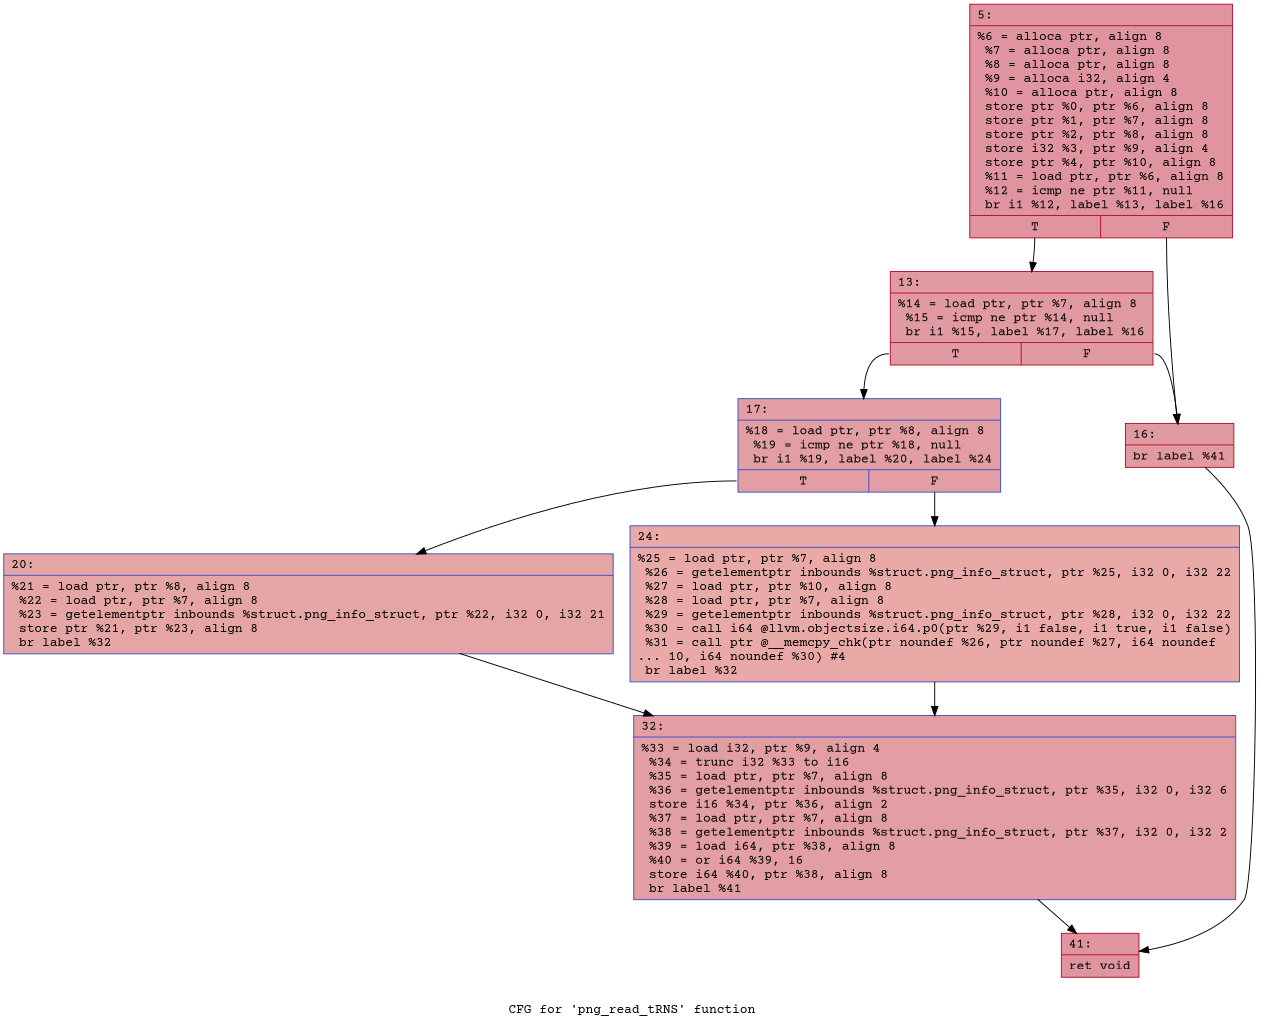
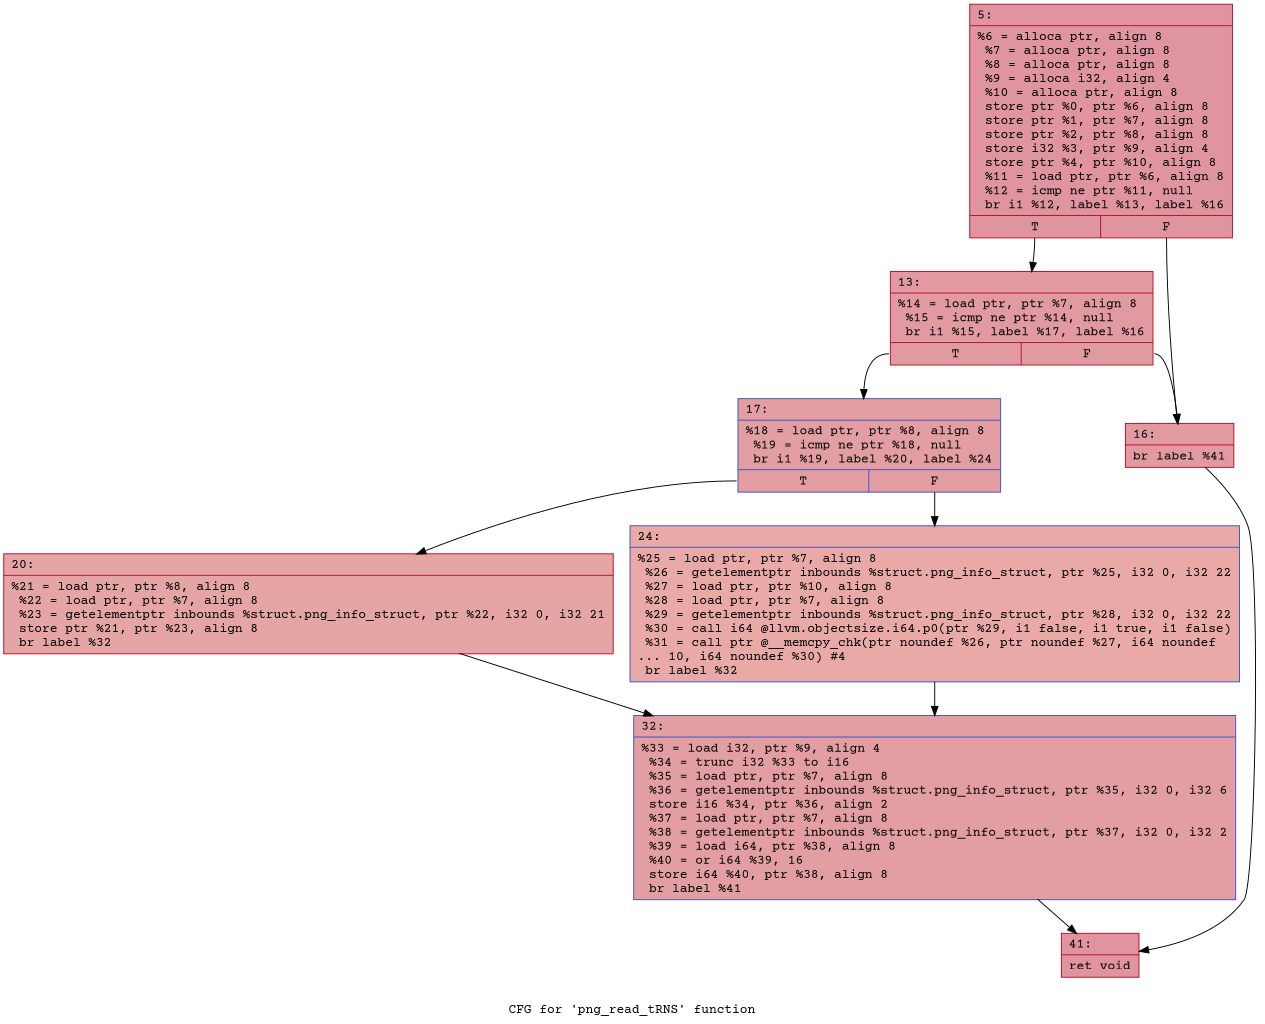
node "20:": color #3d50c3ff -> #b70d28ff
